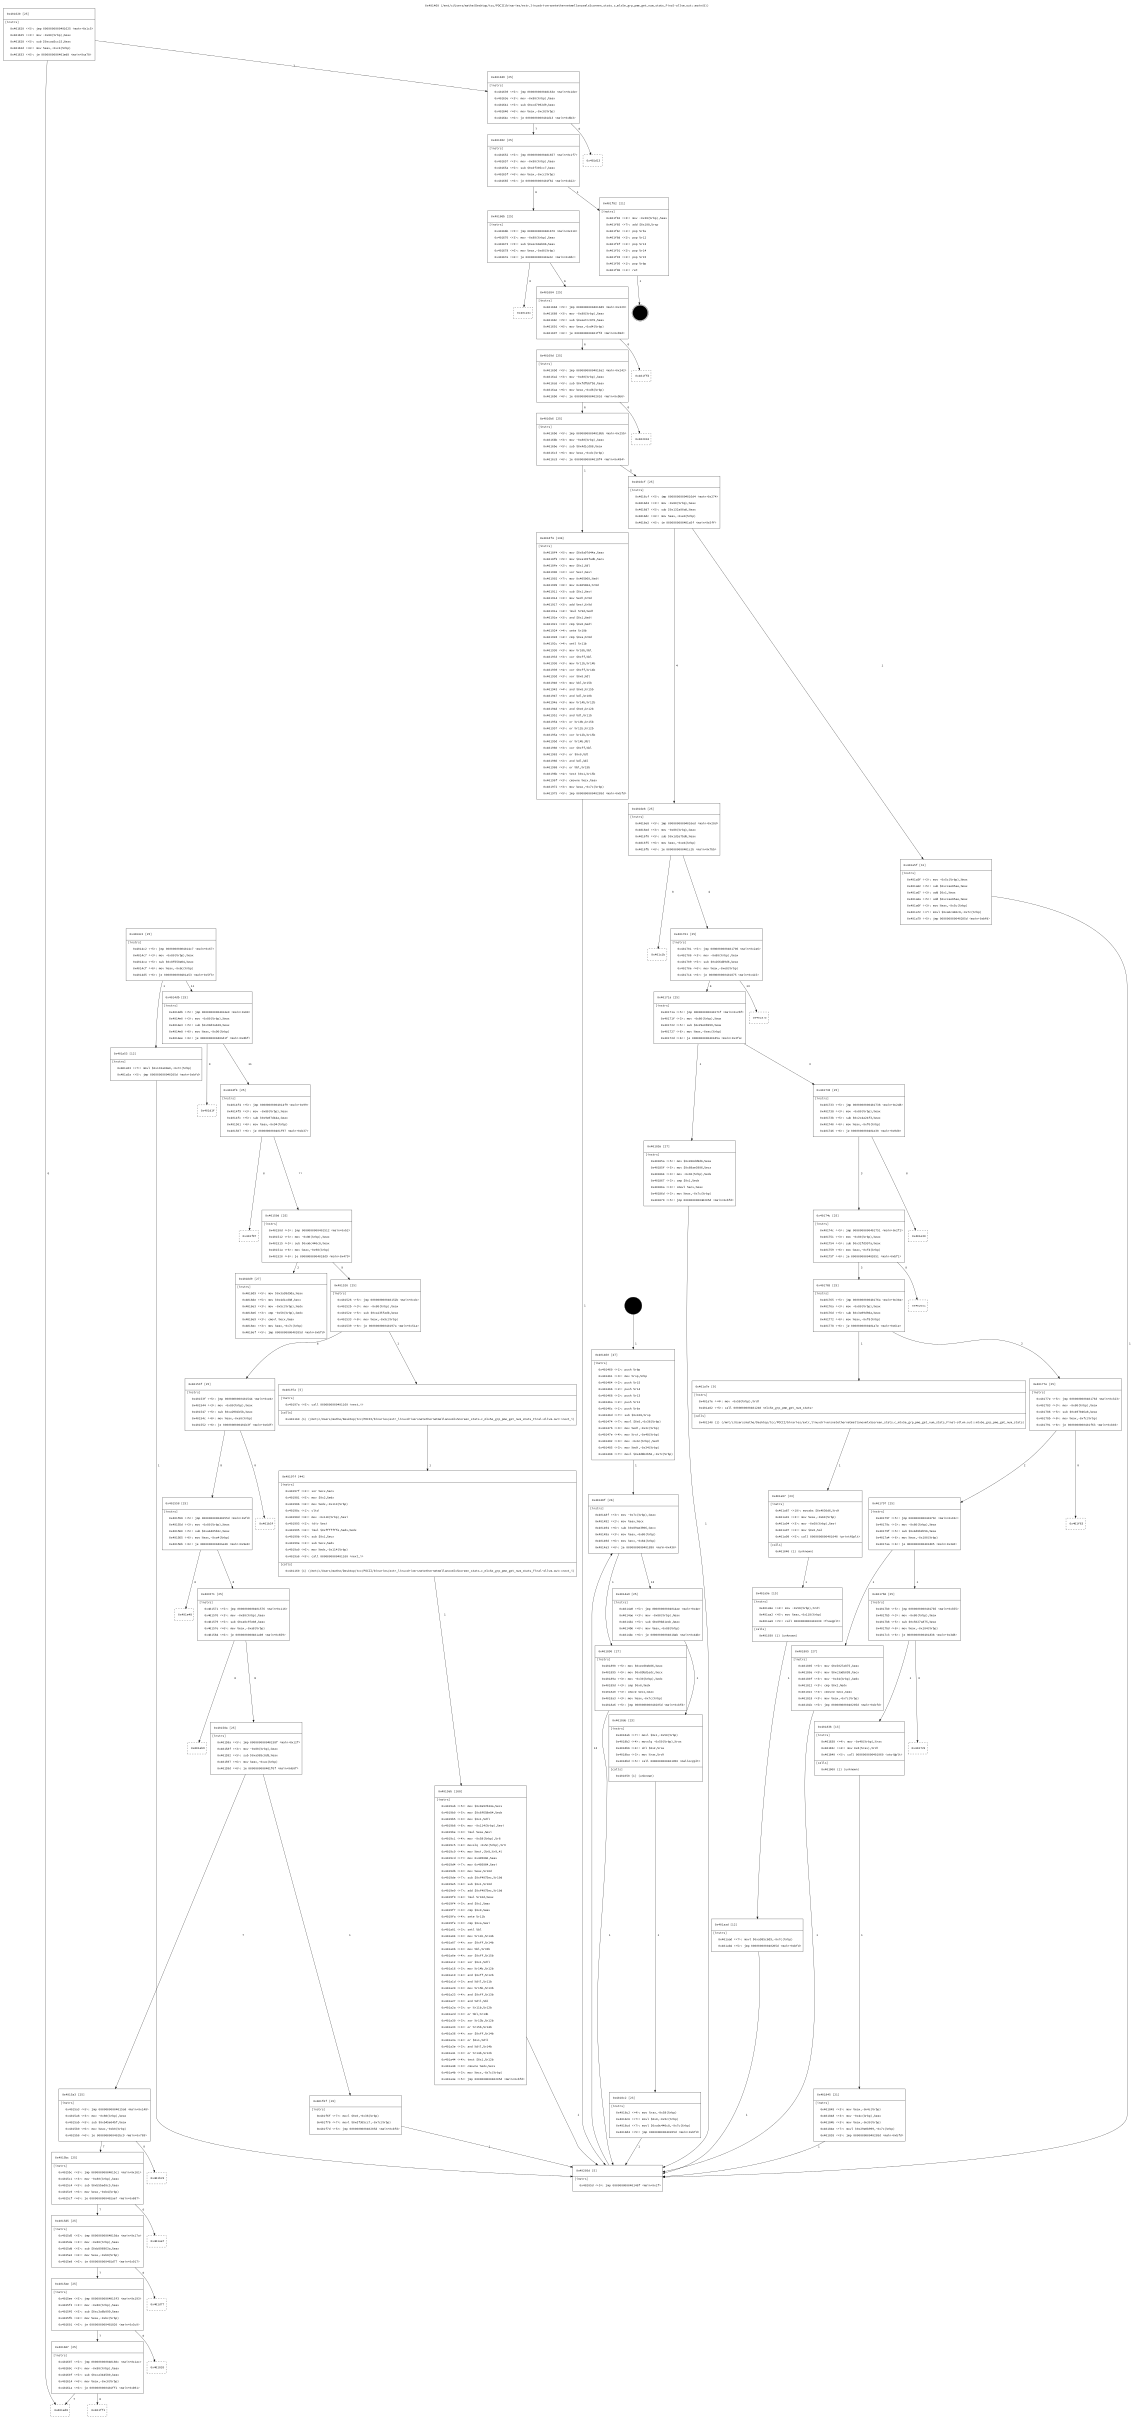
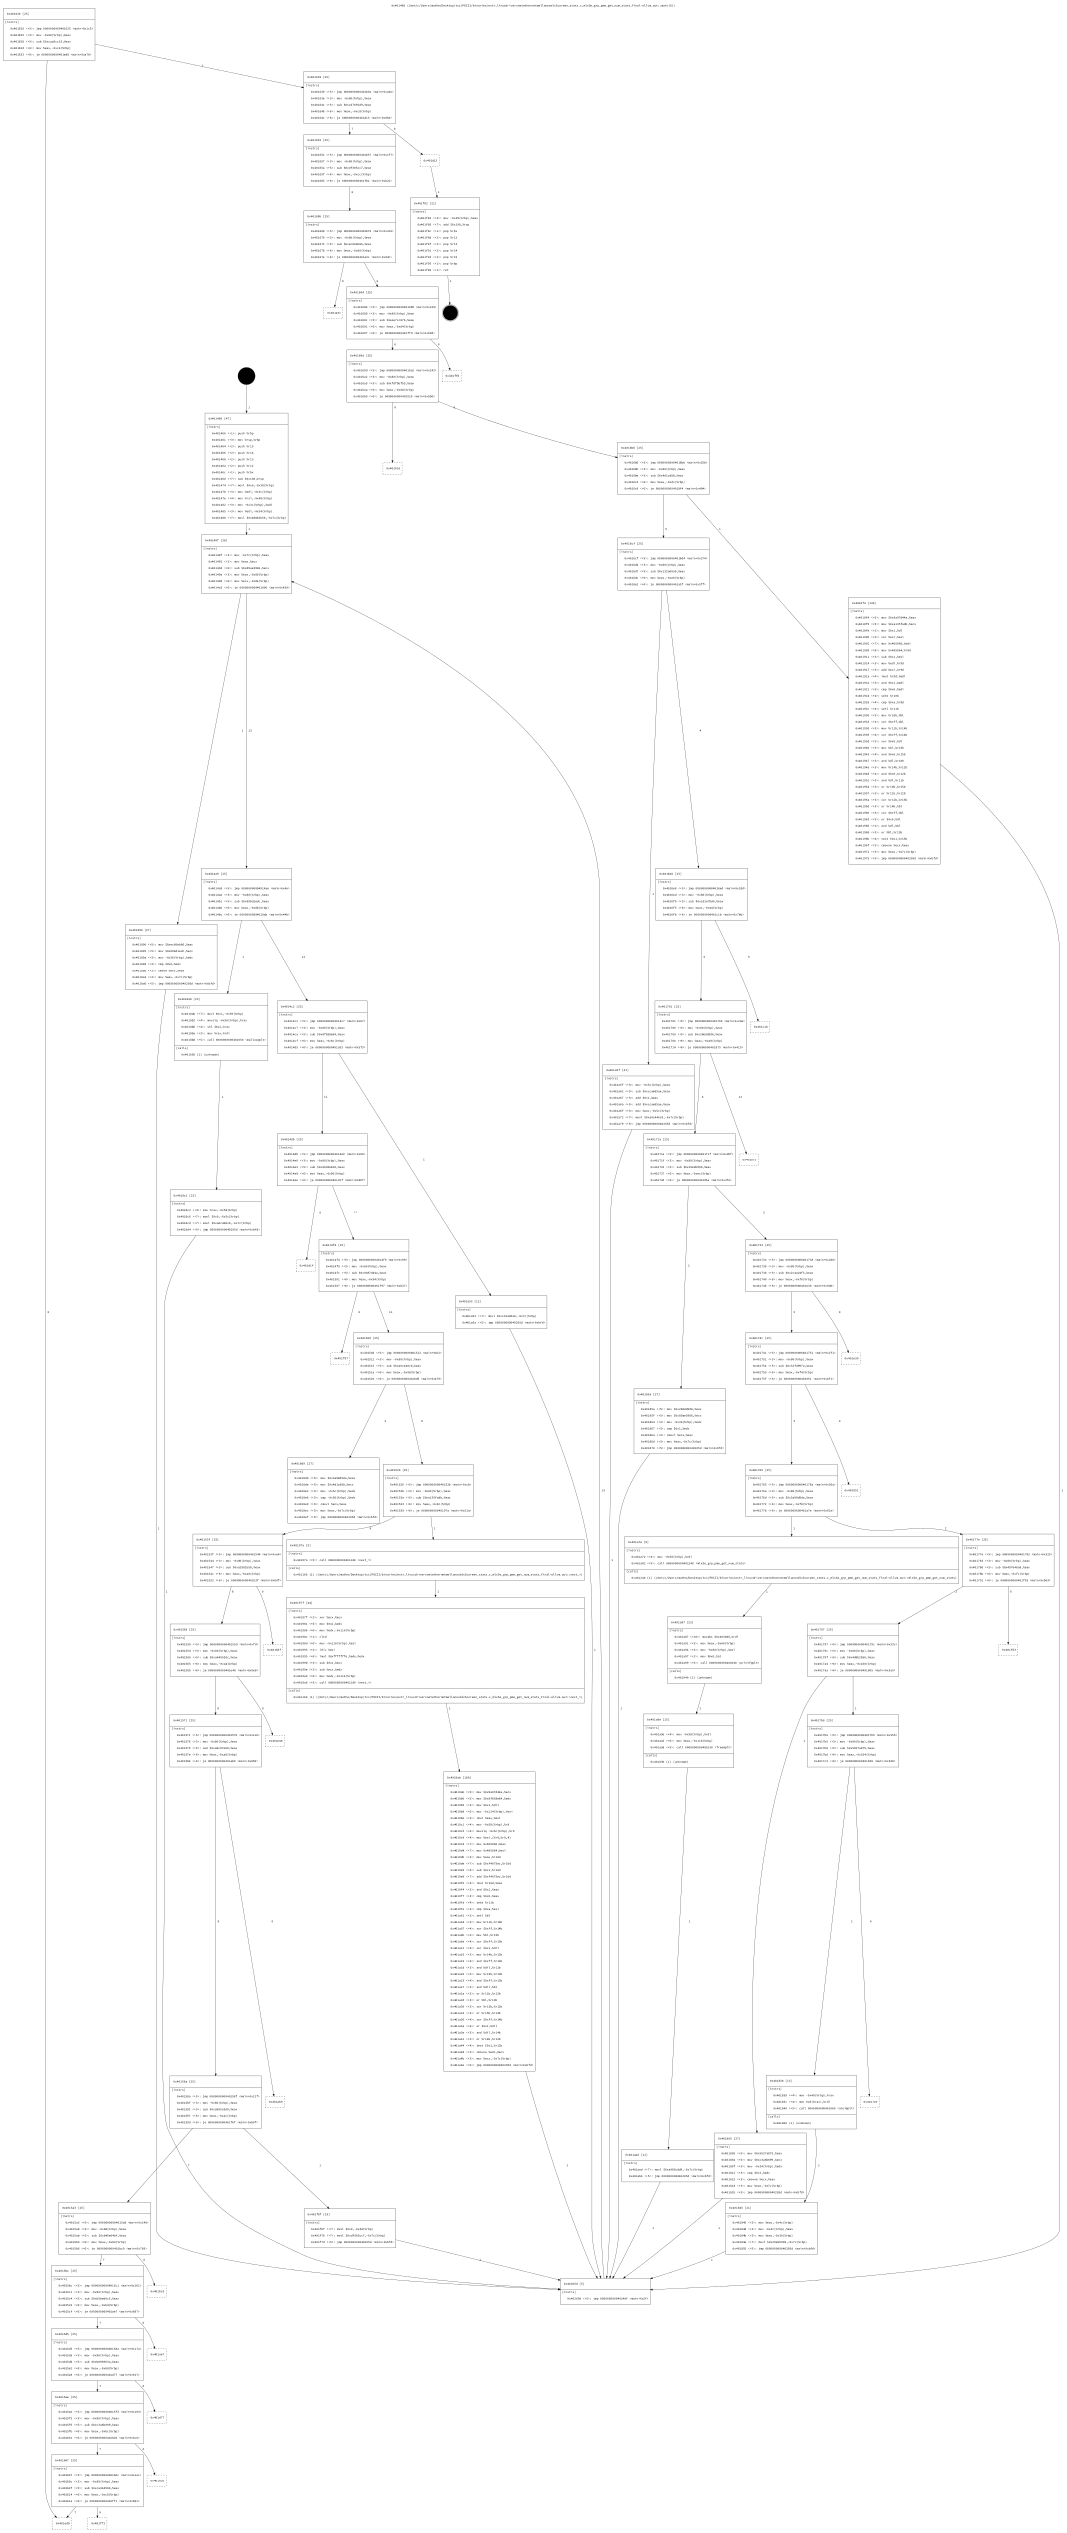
edge "0x401652 [25]" -> "0x401f82 [21]": now "0x401d13" -> "0x401f82 [21]"
edge "0x4014a9 [25]" -> "0x4014c2 [25]": added, label "12"
